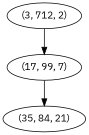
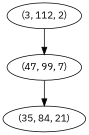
node "(3, 712, 2)": label "(3, 712, 2)" -> "(3, 112, 2)"
node "(17, 99, 7)": label "(17, 99, 7)" -> "(47, 99, 7)"
